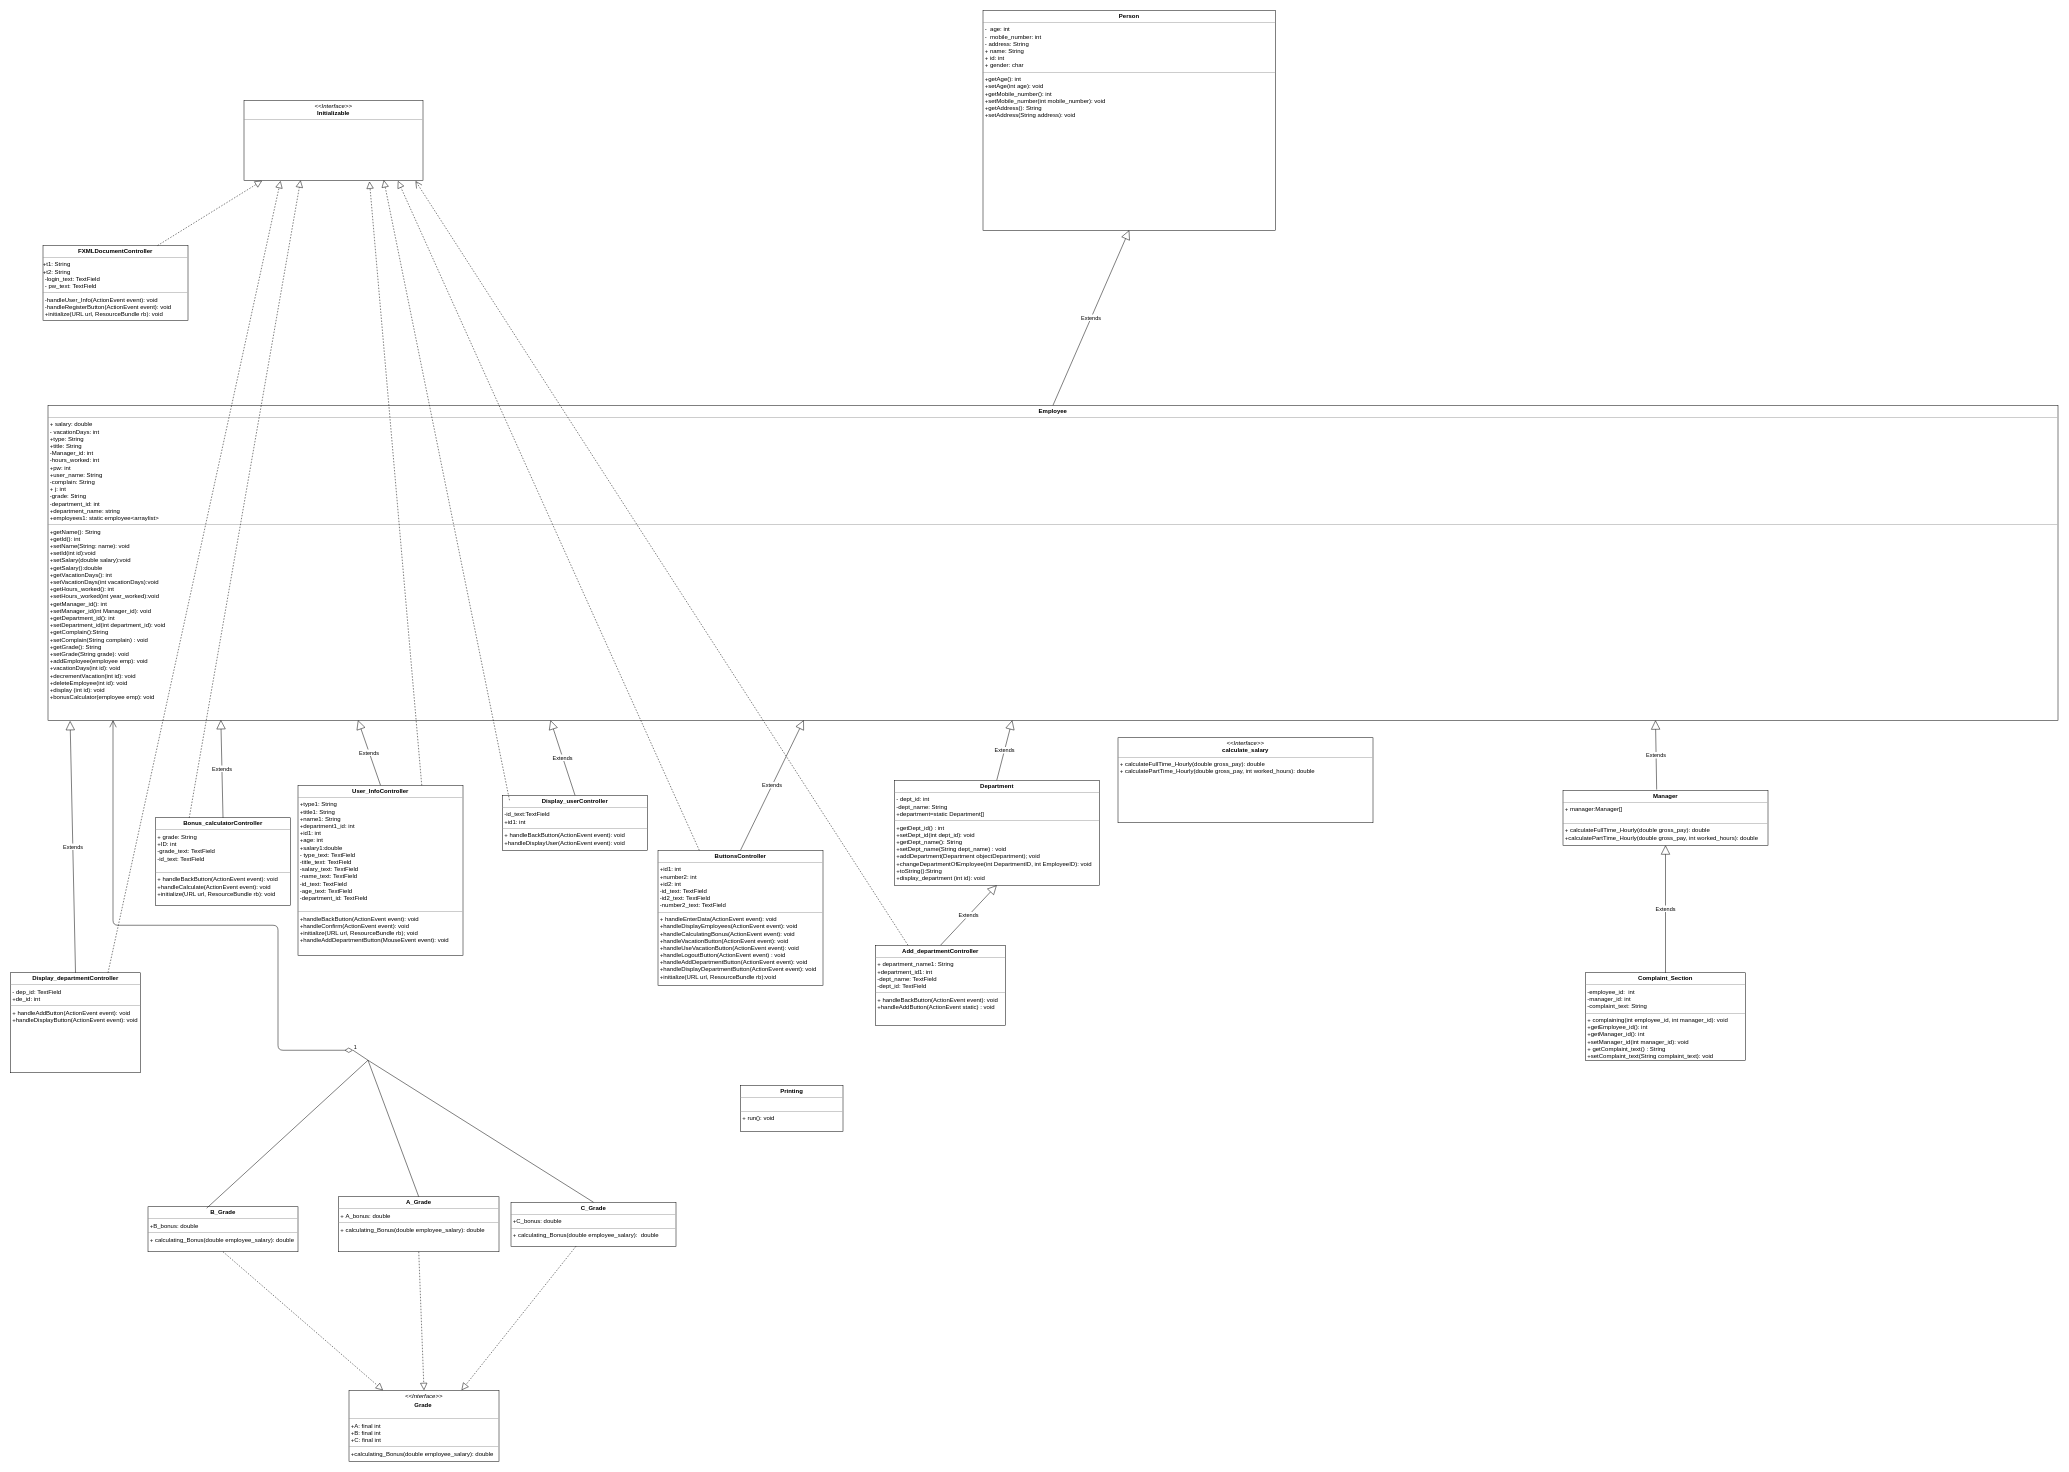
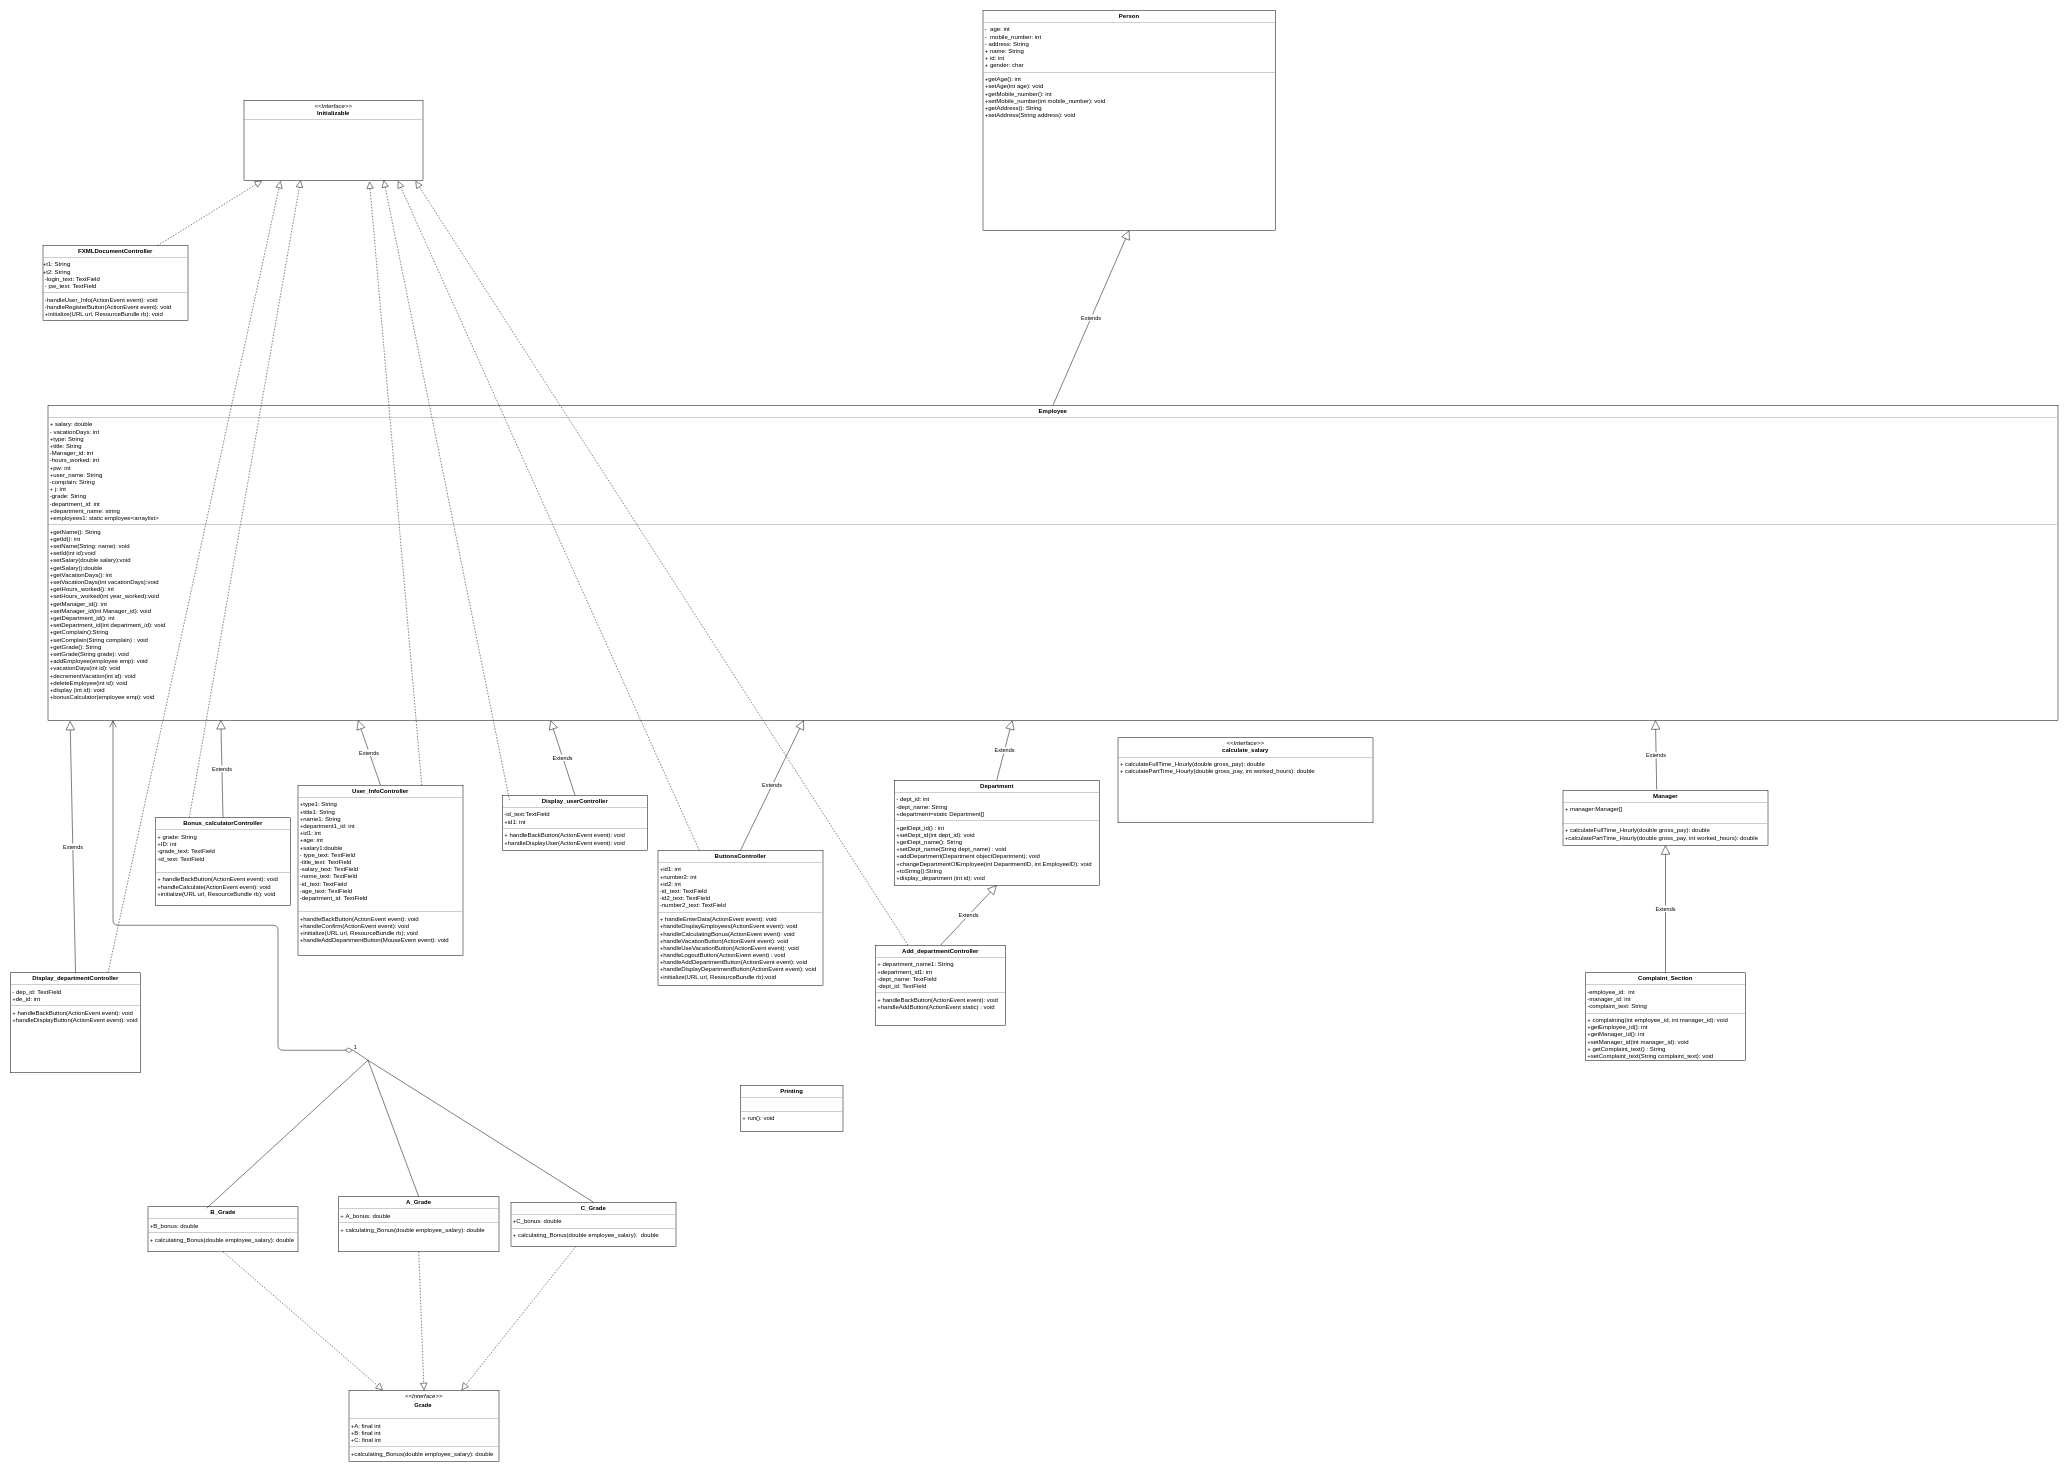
edge "Add_departmentController + department_name1: String +department_id1: int -dept_name: TextField -dept_id: TextField + handleBackButton(ActionEvent event): void +handleAddButton(ActionEvent static) : void" -> "<<Interface>> Initializable": arrowhead open -> block
node "Display_departmentController - dep_id: TextField +de_id: int + handleAddButton(ActionEvent event): void +handleDisplayButton(ActionEvent event): void": label "Display_departmentController - dep_id: TextField +de_id: int + handleAddButton(ActionEvent event): void +handleDisplayButton(ActionEvent event): void" -> "Display_departmentController - dep_id: TextField +de_id: int + handleBackButton(ActionEvent event): void +handleDisplayButton(ActionEvent event): void"
